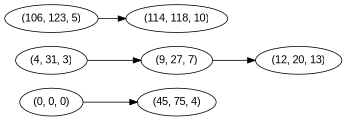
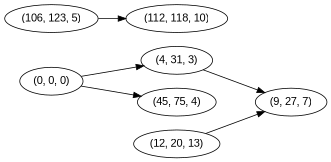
node "(114, 118, 10)": label "(114, 118, 10)" -> "(112, 118, 10)"
edge "(9, 27, 7)" -> "(12, 20, 13)": reversed
edge "(0, 0, 0)" -> "(4, 31, 3)": added
